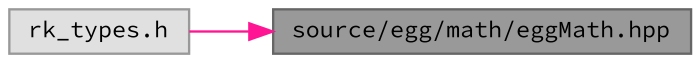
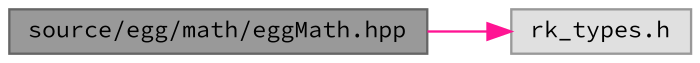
edge "rk_types.h" -> "source/egg/math/eggMath.hpp": reversed
